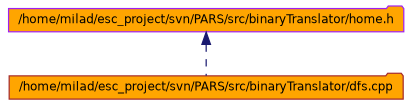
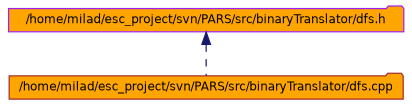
node "/home/milad/esc_project/svn/PARS/src/binaryTranslator/home.h": label "/home/milad/esc_project/svn/PARS/src/binaryTranslator/home.h" -> "/home/milad/esc_project/svn/PARS/src/binaryTranslator/dfs.h"
